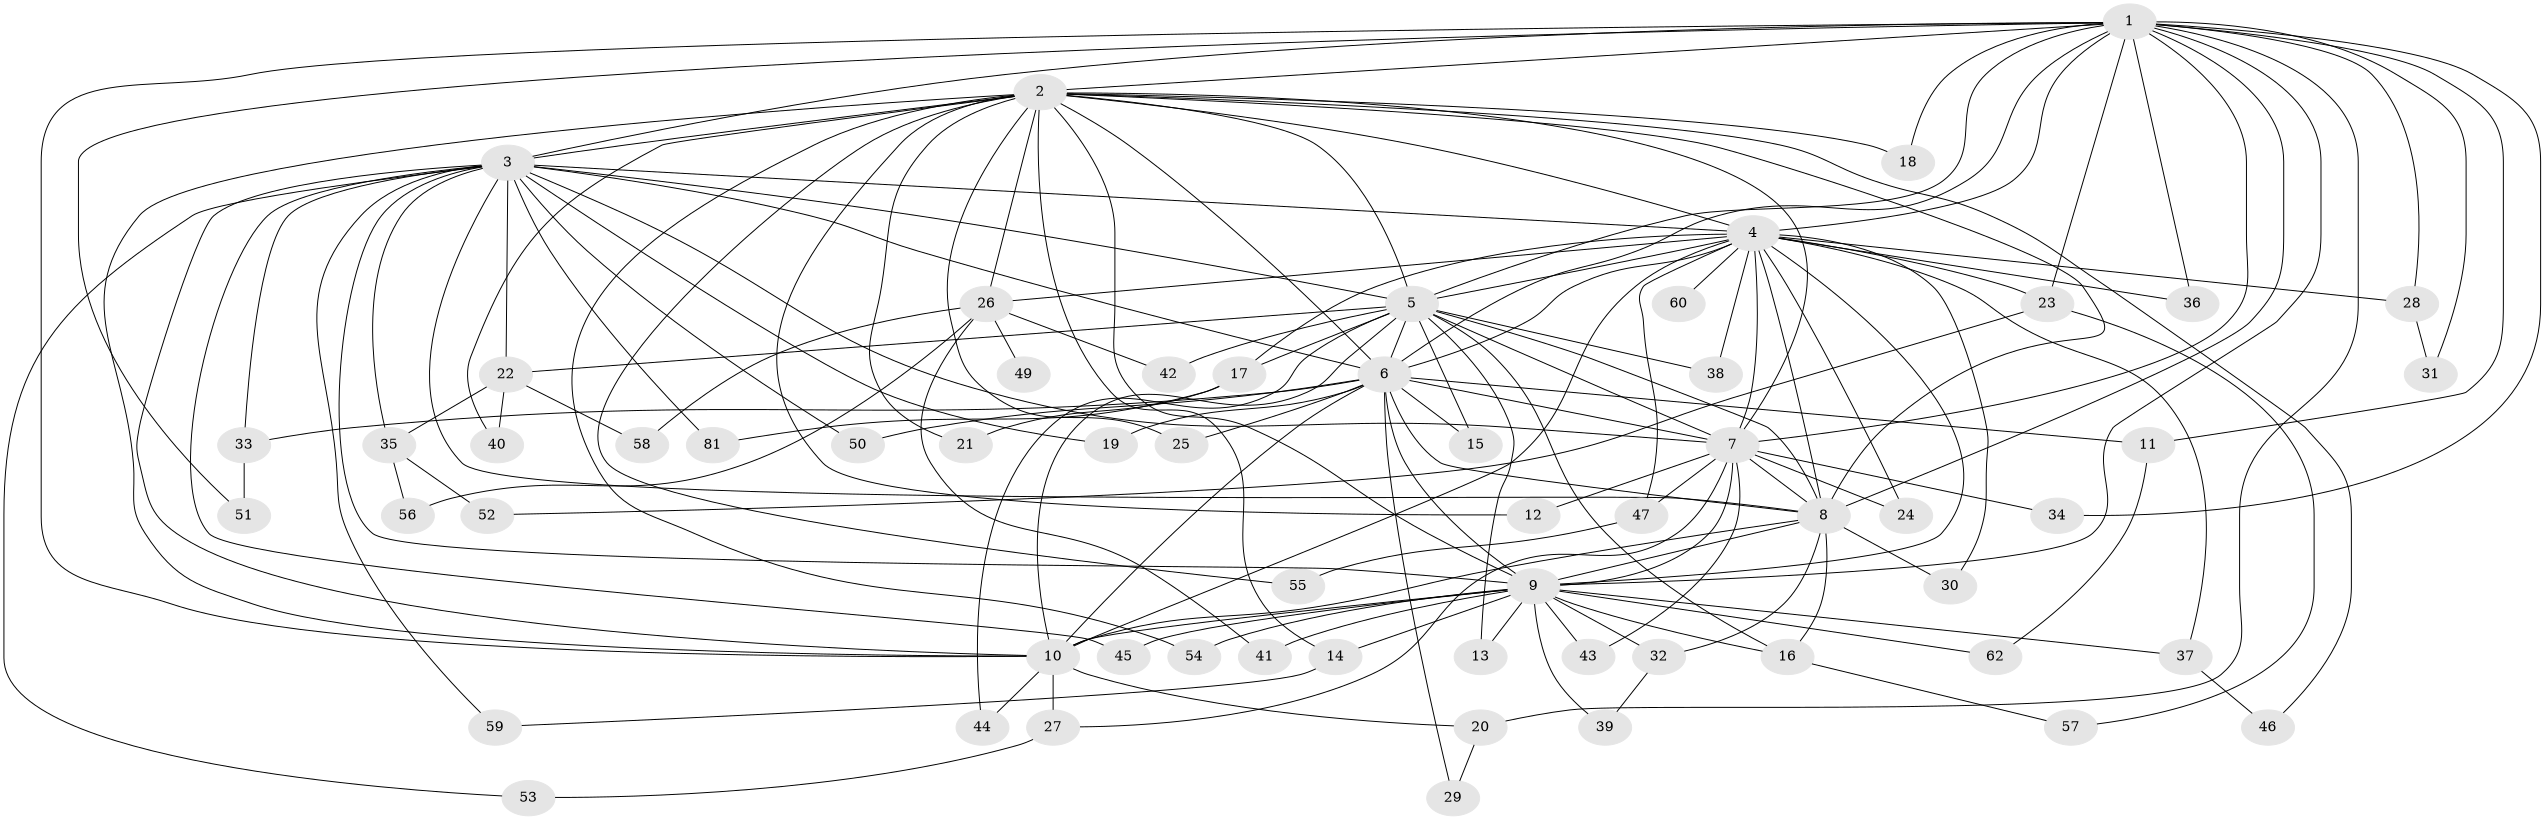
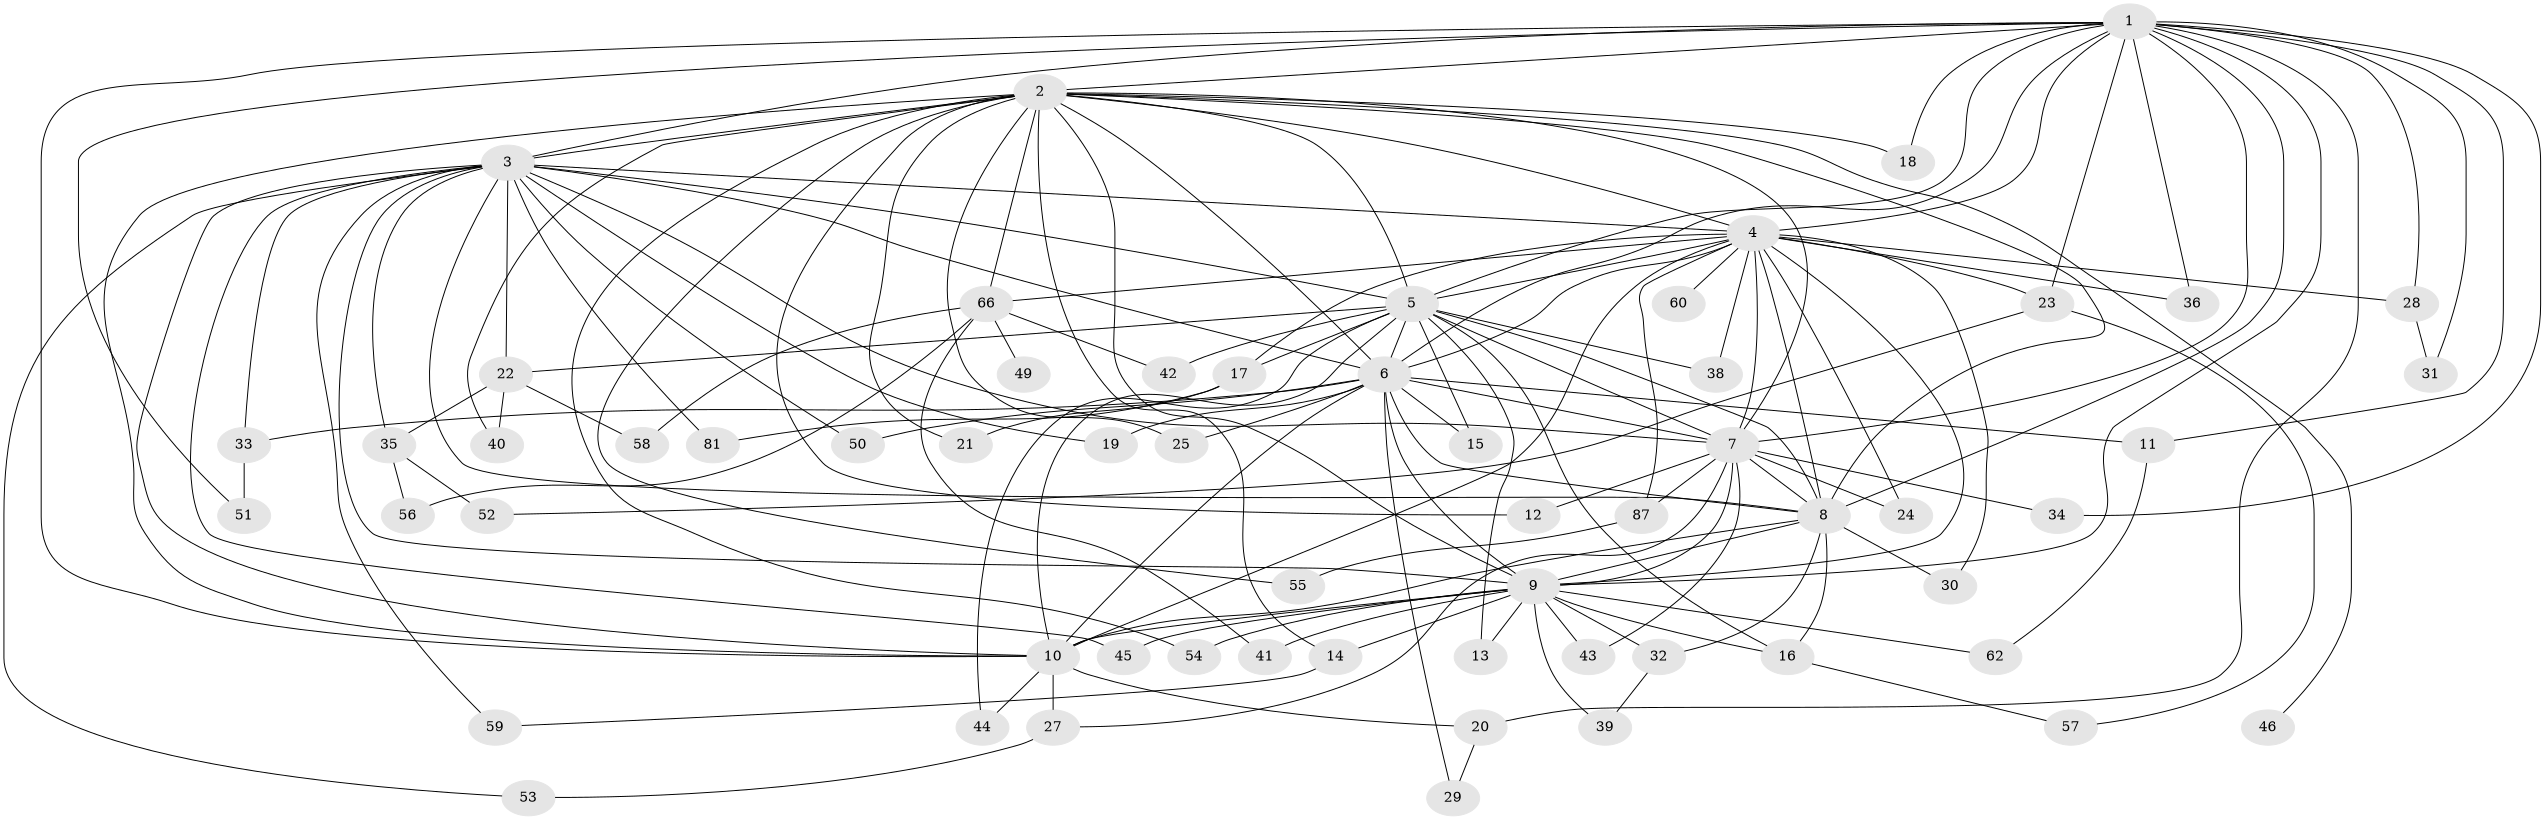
node "26": label "26" -> "66"
node "47": label "47" -> "87"
node "37": removed
